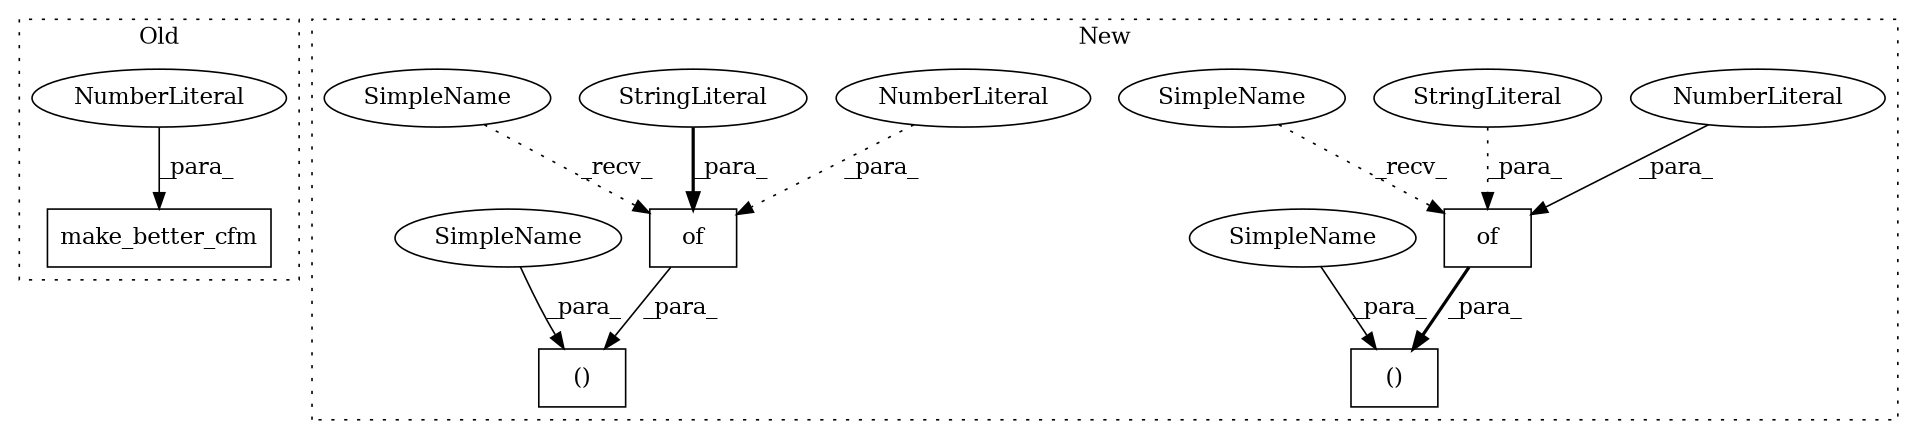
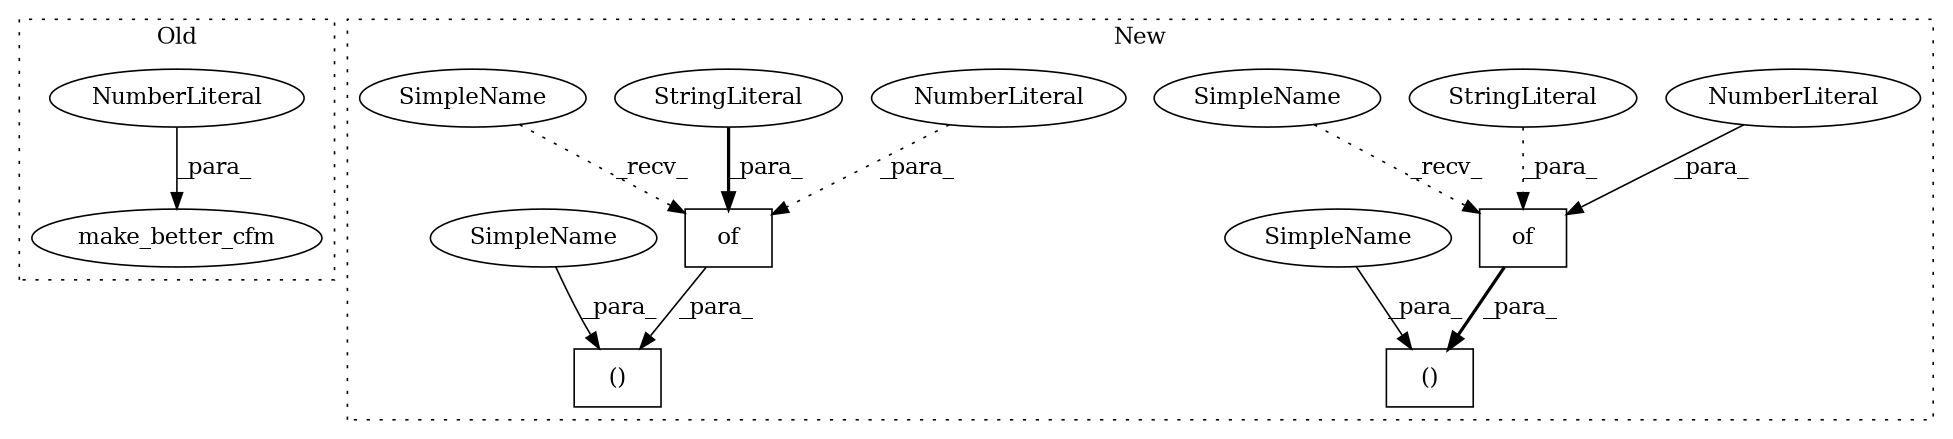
node "make_better_cfm": shape box -> ellipse
